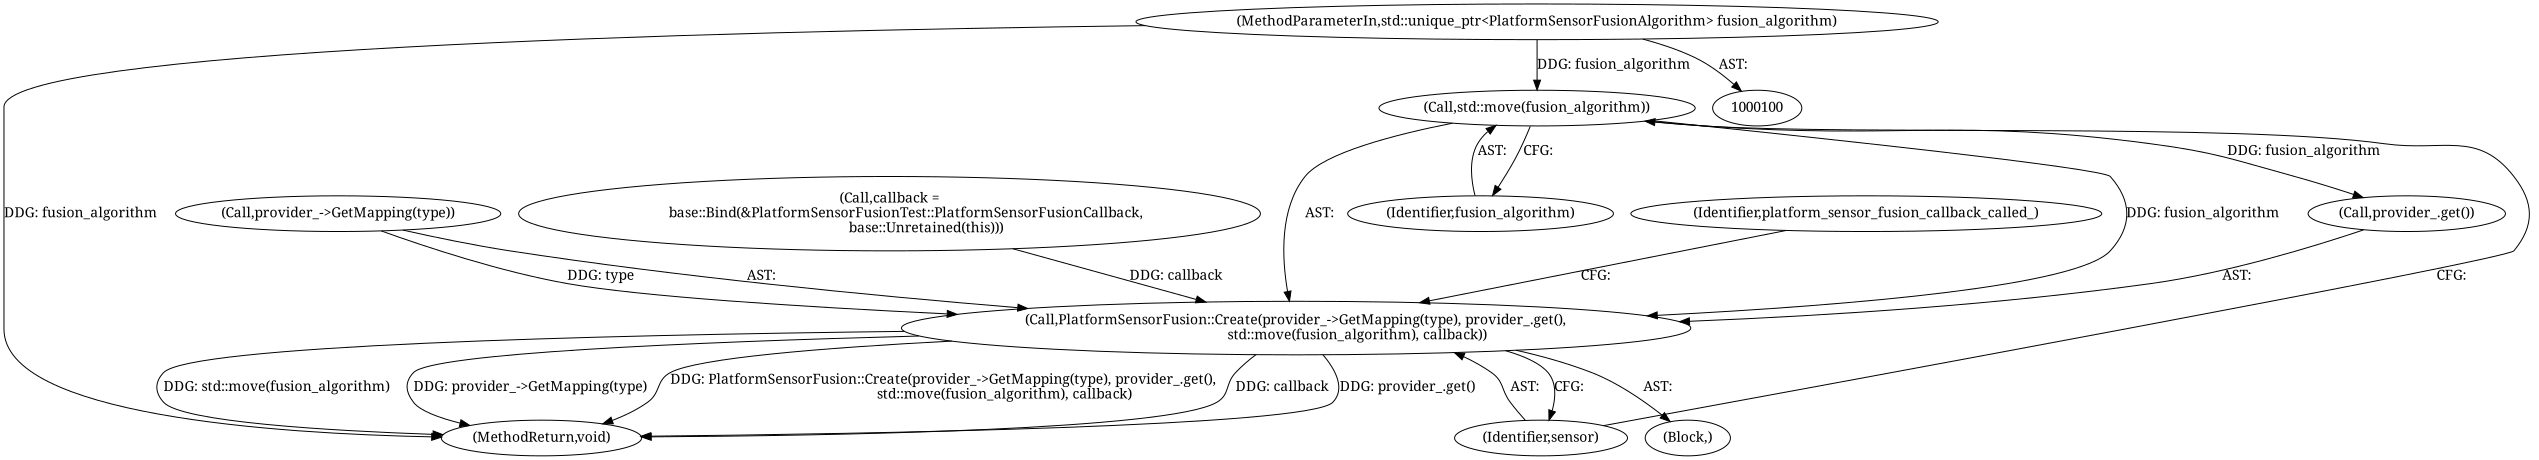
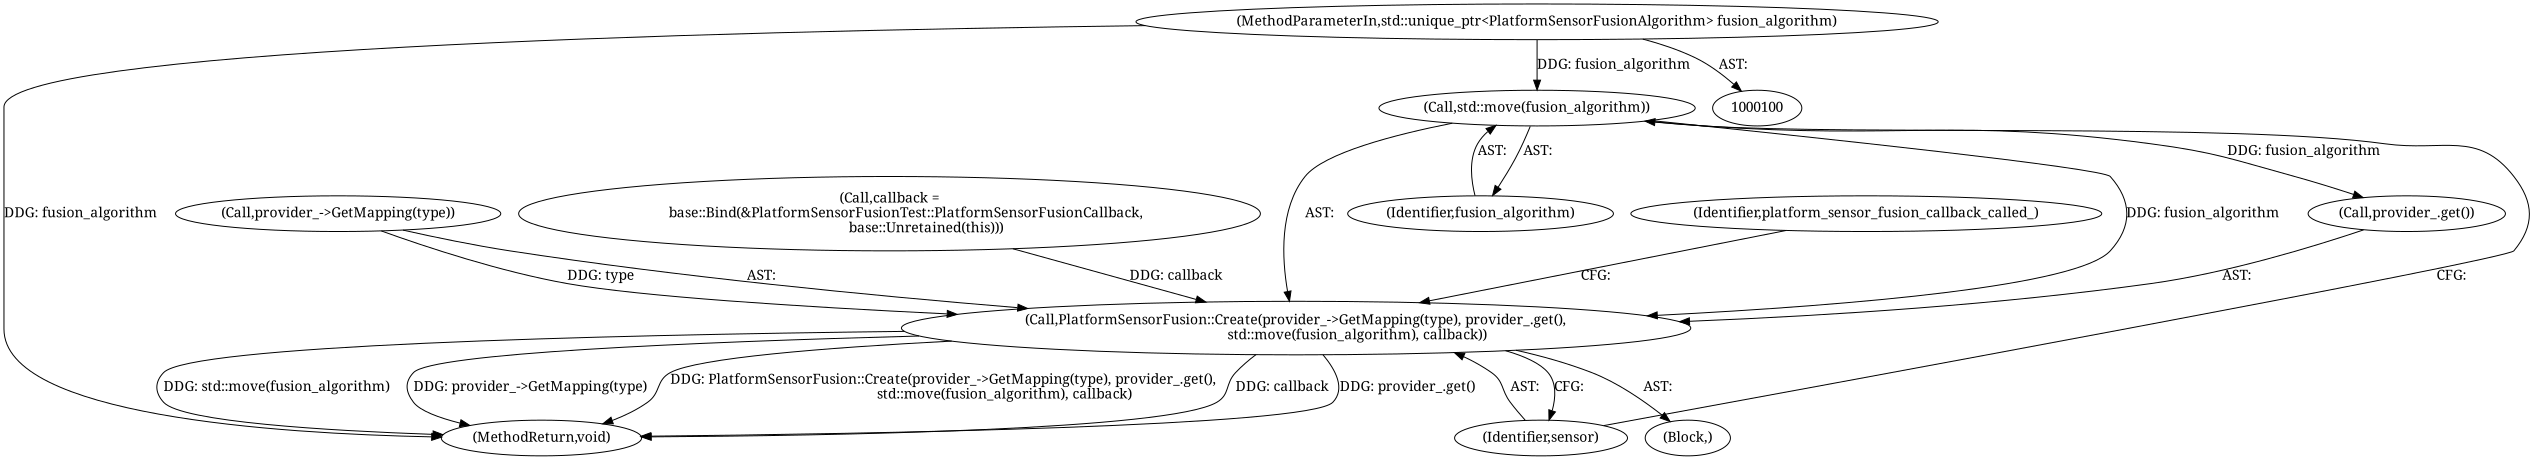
edge "(Call,std::move(fusion_algorithm))" -> "(Identifier,fusion_algorithm)": label "CFG: " -> "AST: "
